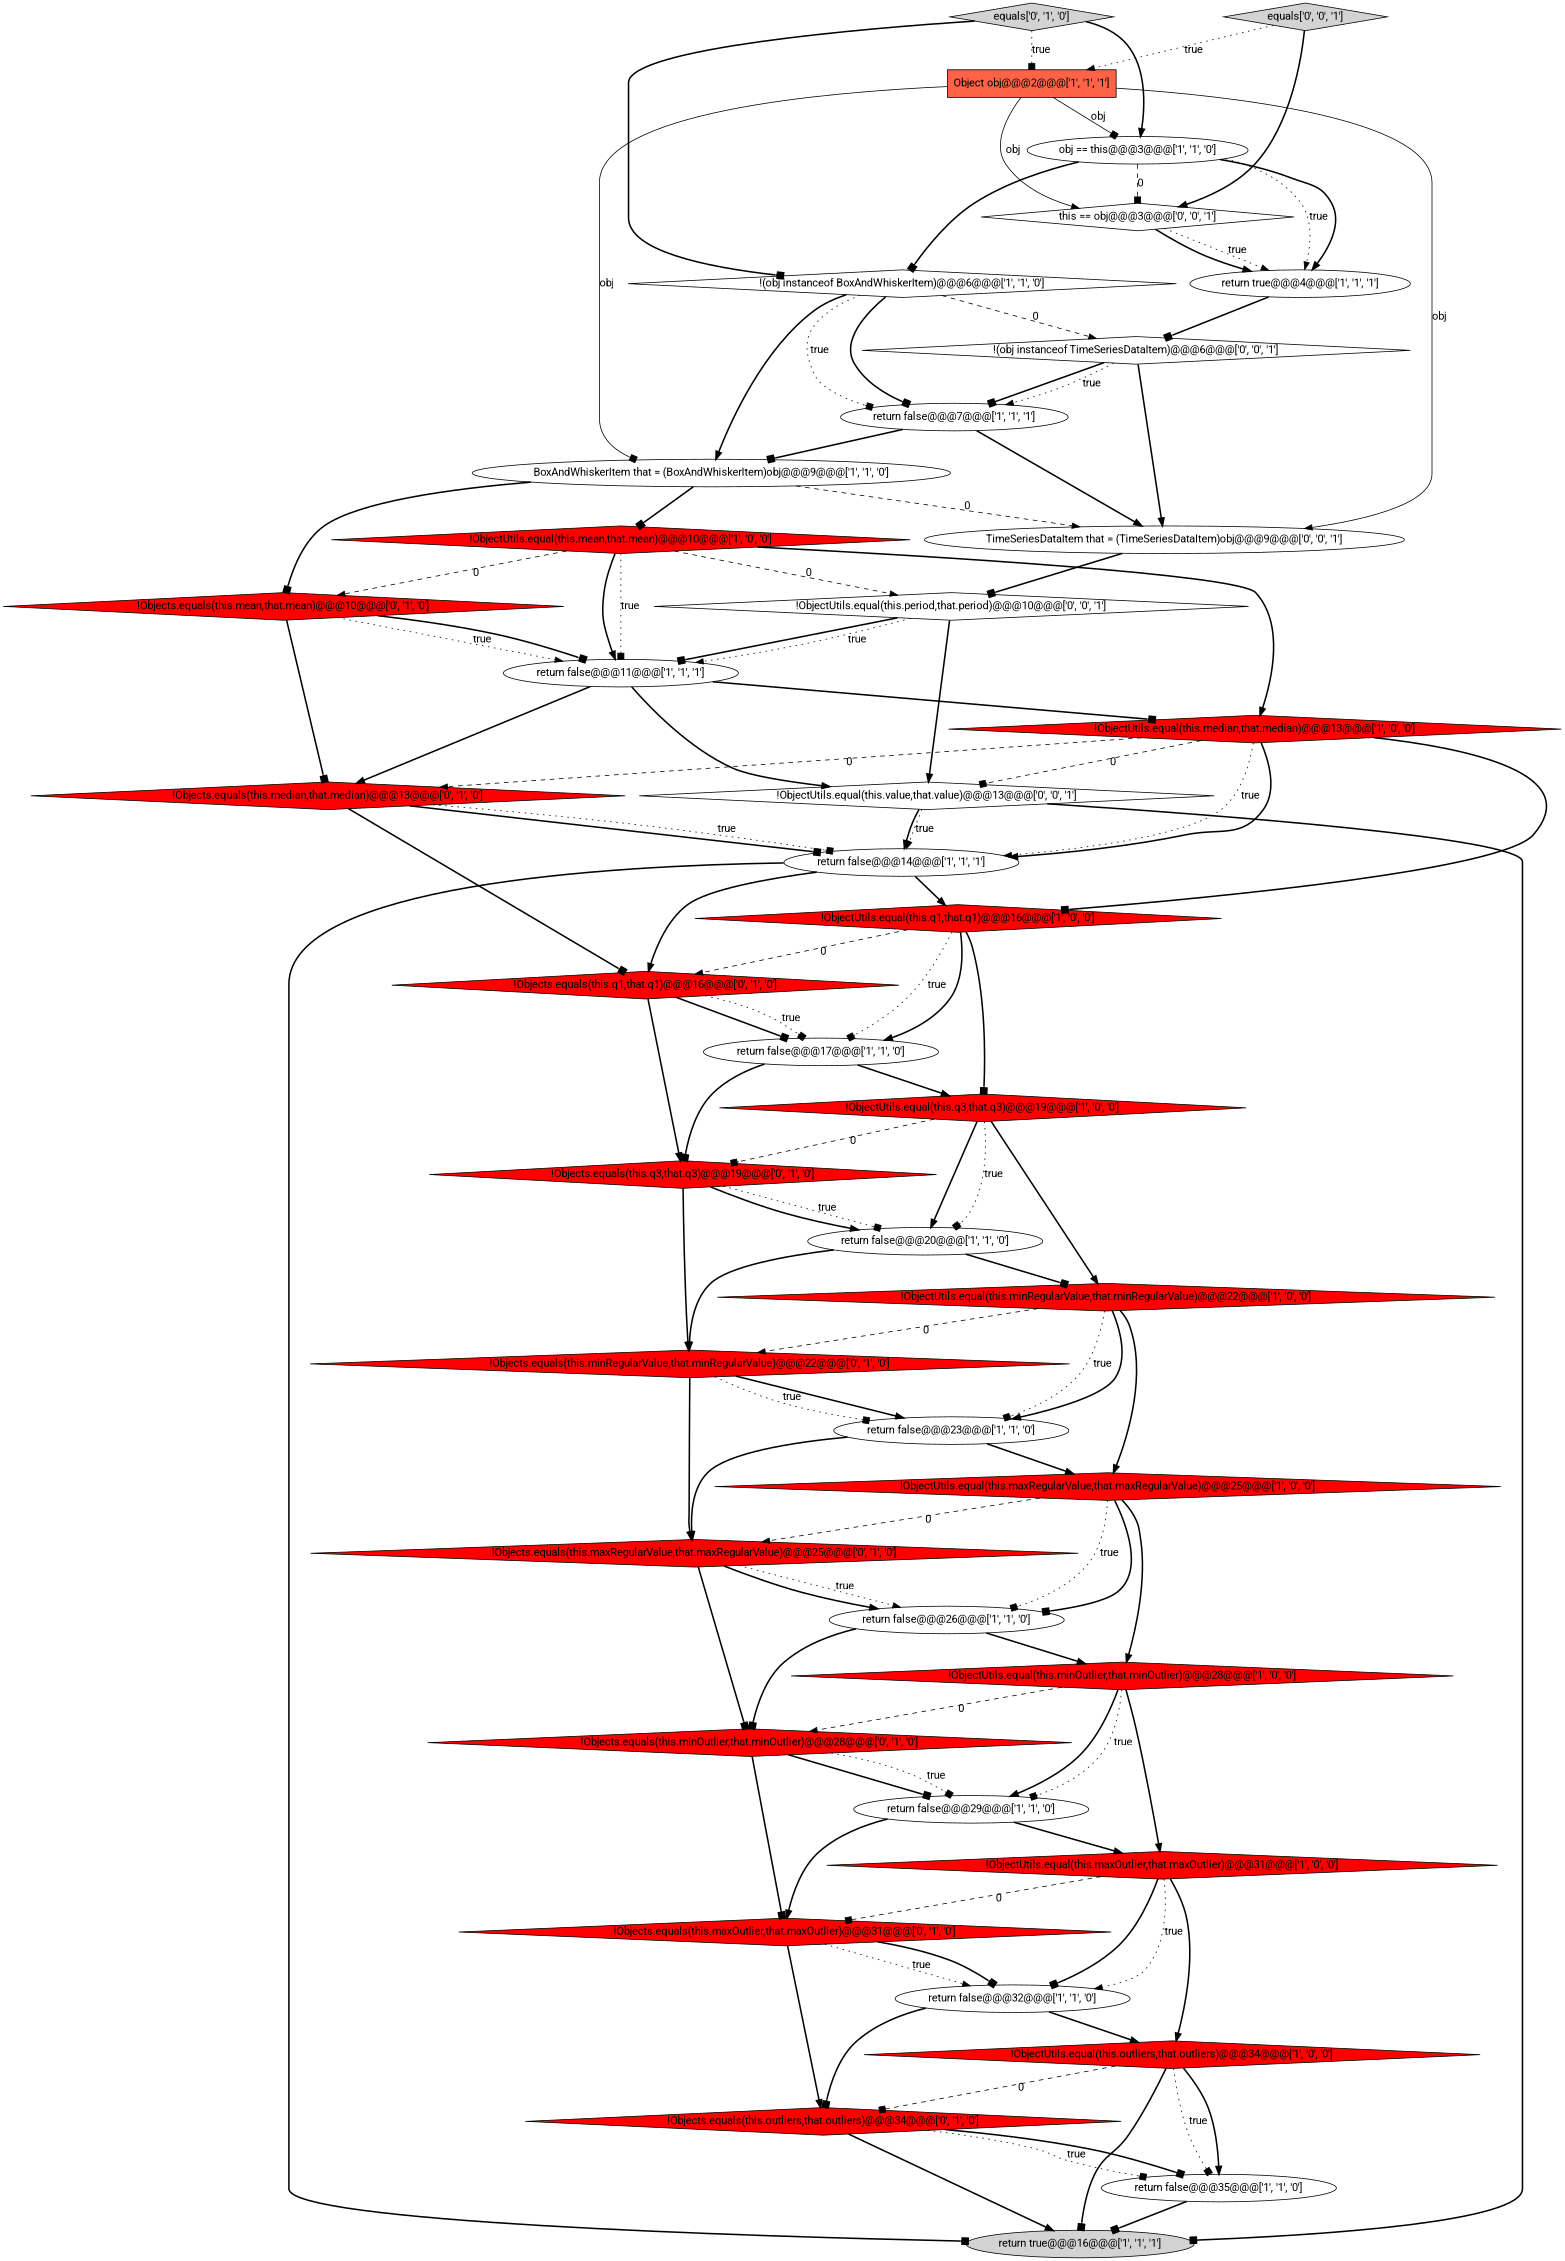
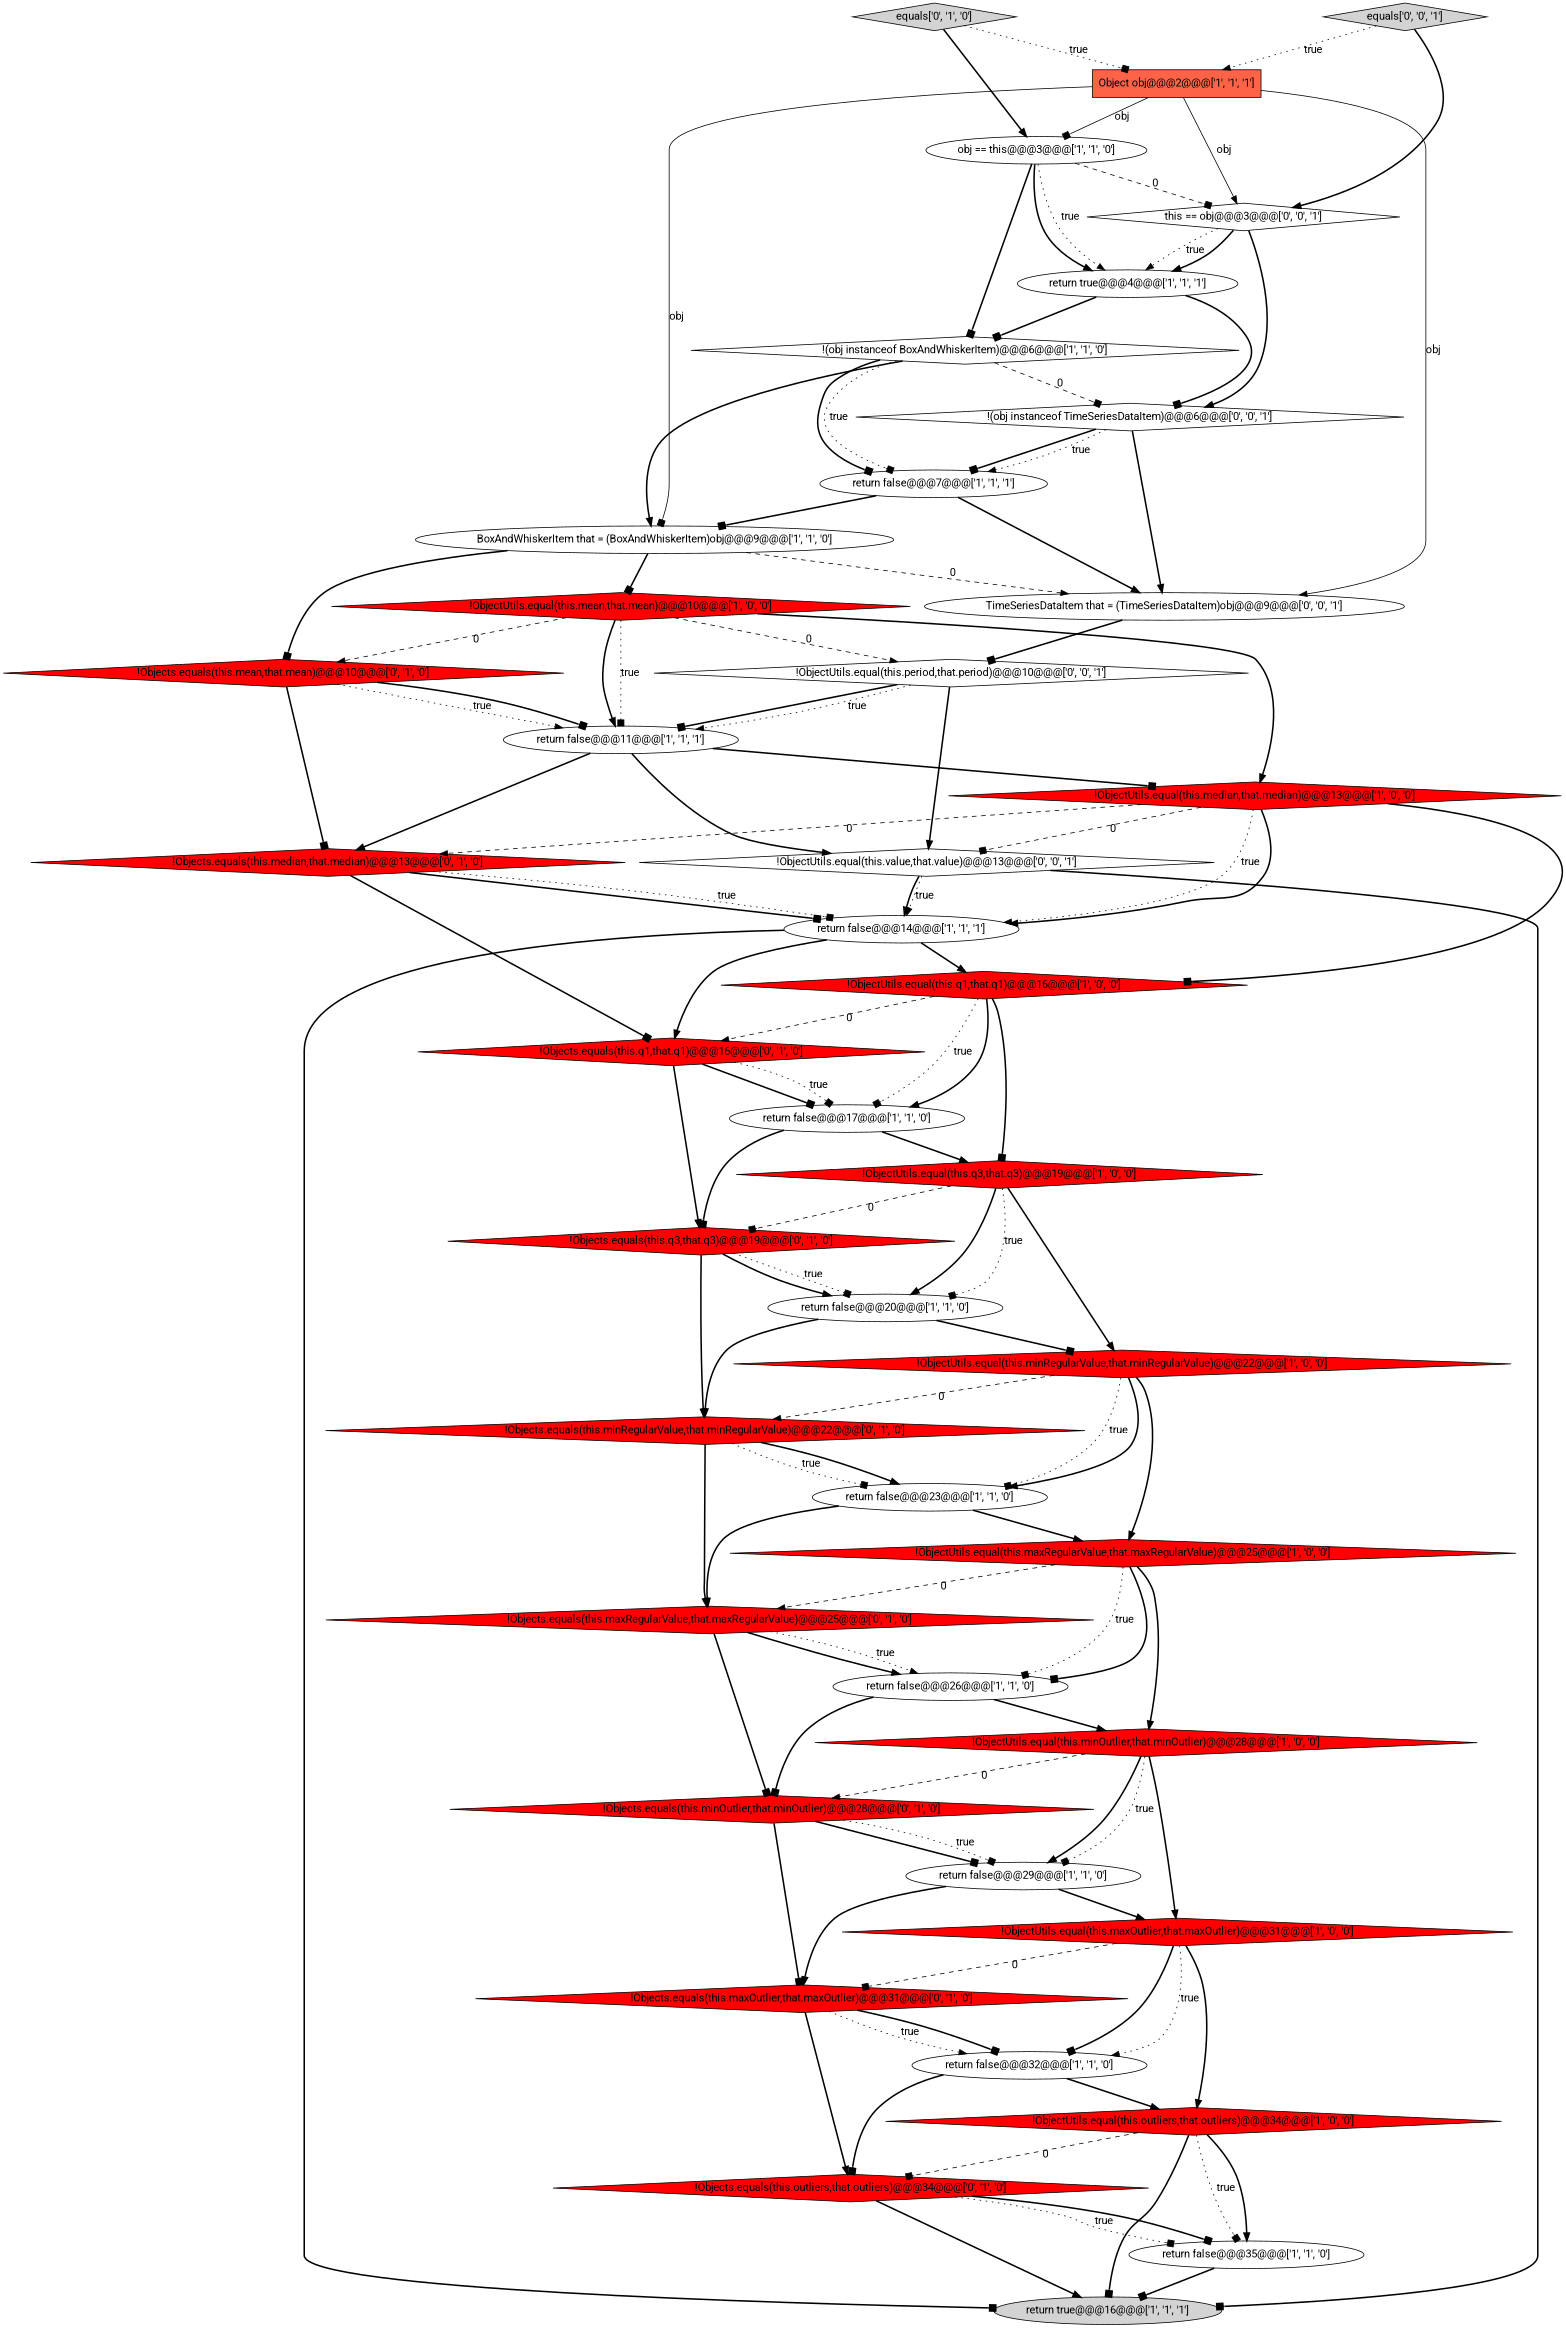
edge "equals['0', '1', '0']" -> "!(obj instanceof BoxAndWhiskerItem)@@@6@@@['1', '1', '0']": now "return true@@@4@@@['1', '1', '1']" -> "!(obj instanceof BoxAndWhiskerItem)@@@6@@@['1', '1', '0']"
edge "!(obj instanceof BoxAndWhiskerItem)@@@6@@@['1', '1', '0']" -> "!(obj instanceof TimeSeriesDataItem)@@@6@@@['0', '0', '1']": arrowhead normal -> box
edge "this == obj@@@3@@@['0', '0', '1']" -> "!(obj instanceof TimeSeriesDataItem)@@@6@@@['0', '0', '1']": added
